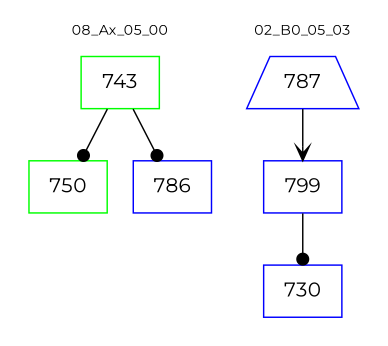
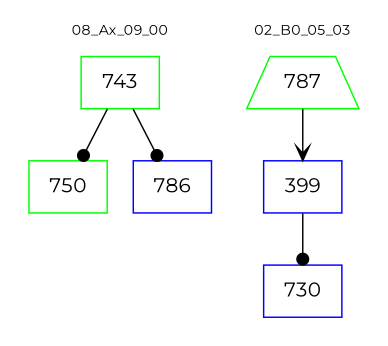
cluster "08_Ax_05_00": label "08_Ax_05_00" -> "08_Ax_09_00"
node "787": color blue -> green
node "799": label "799" -> "399"
